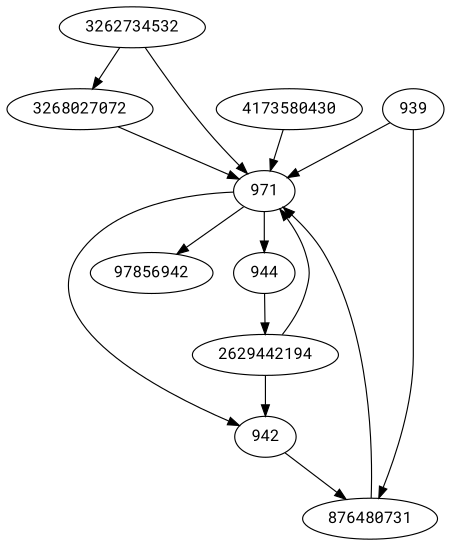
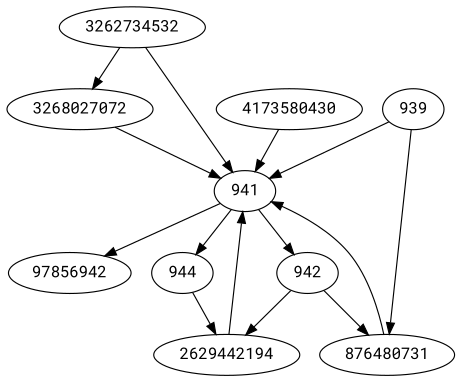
node "971": label "971" -> "941"
edge "2629442194" -> "942": reversed
